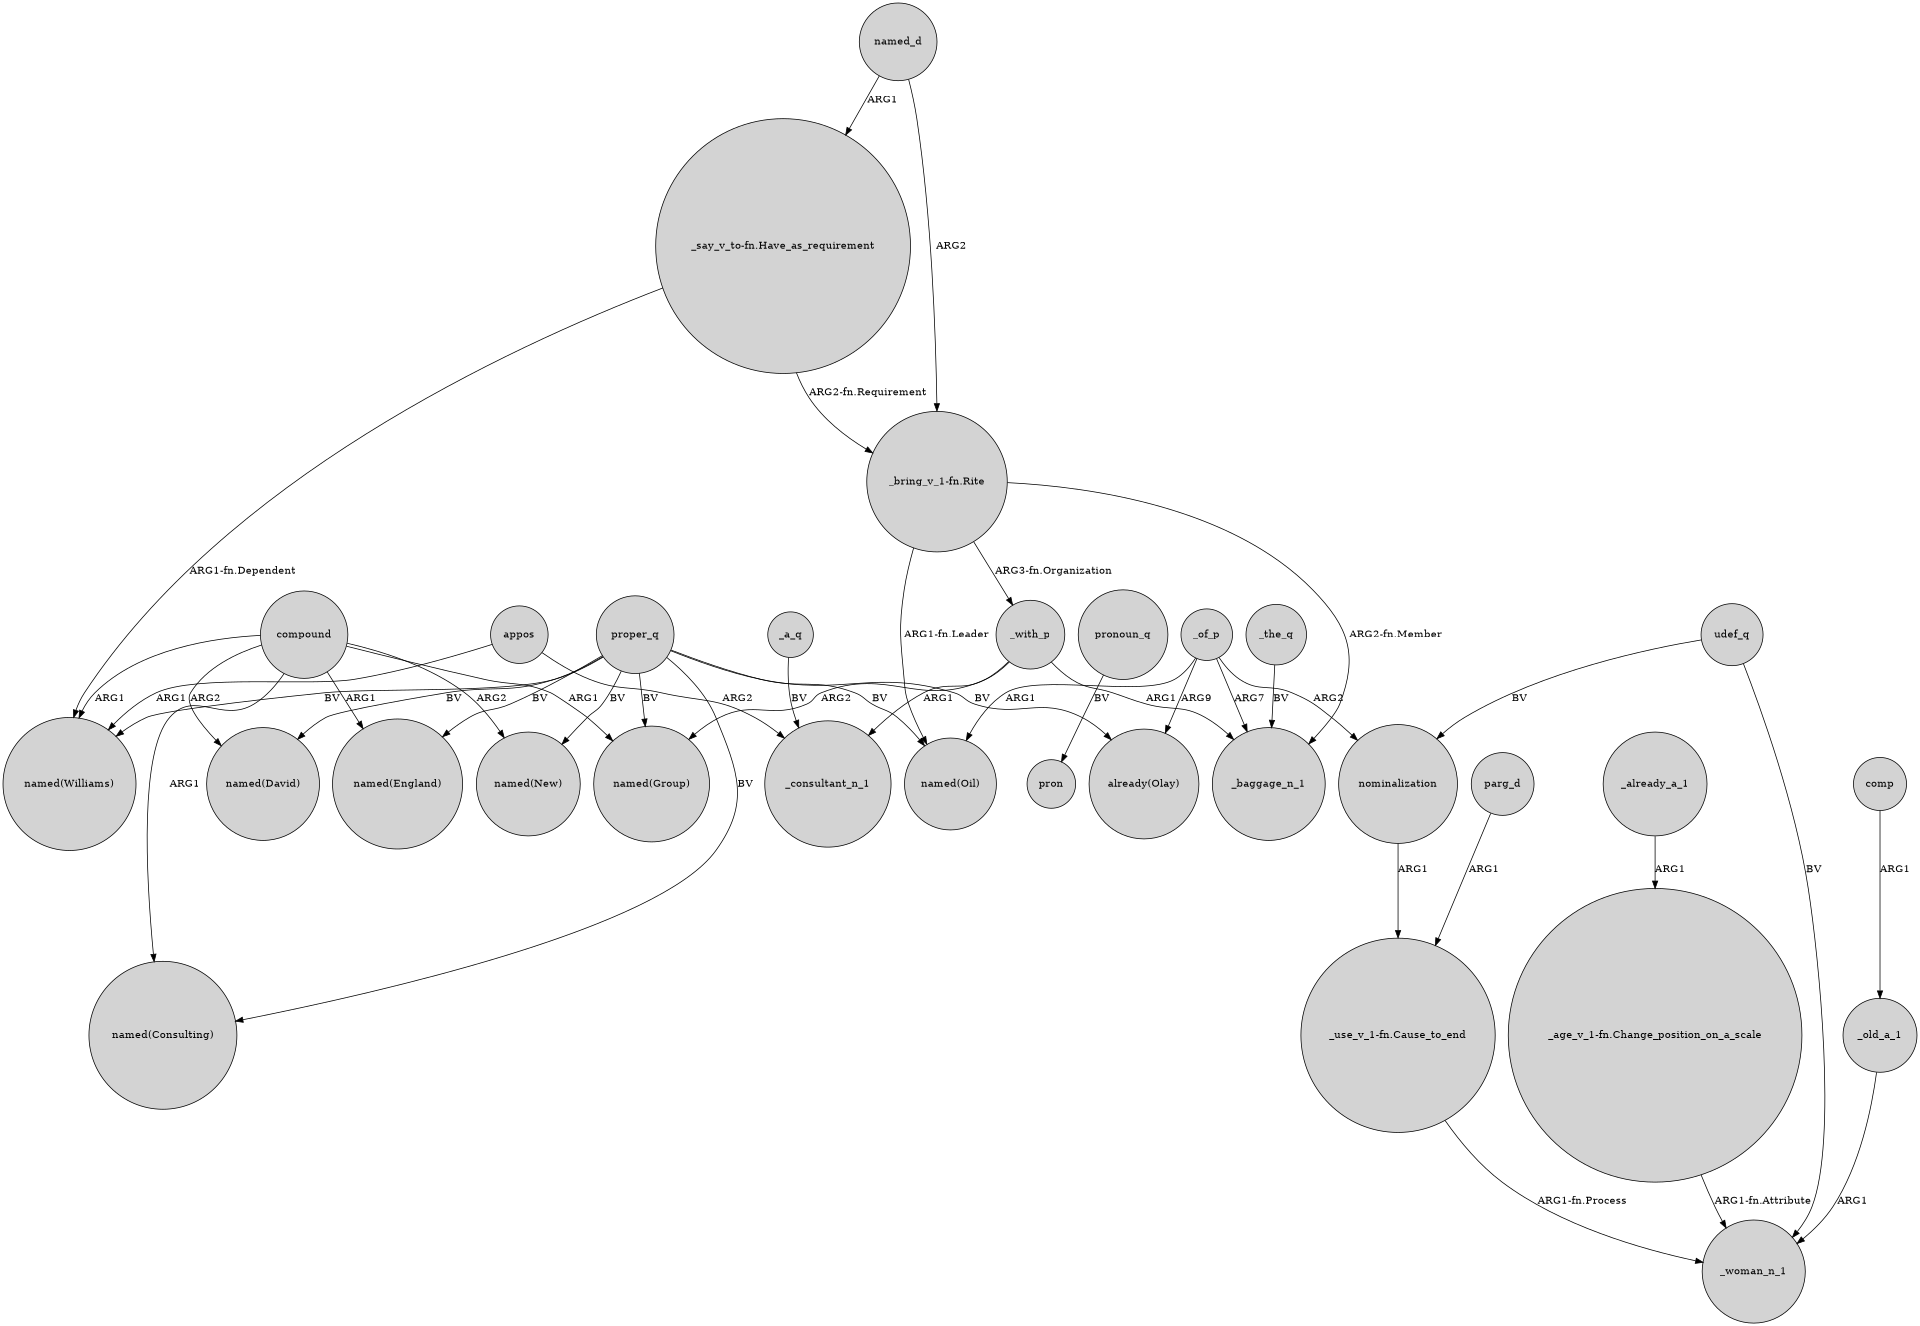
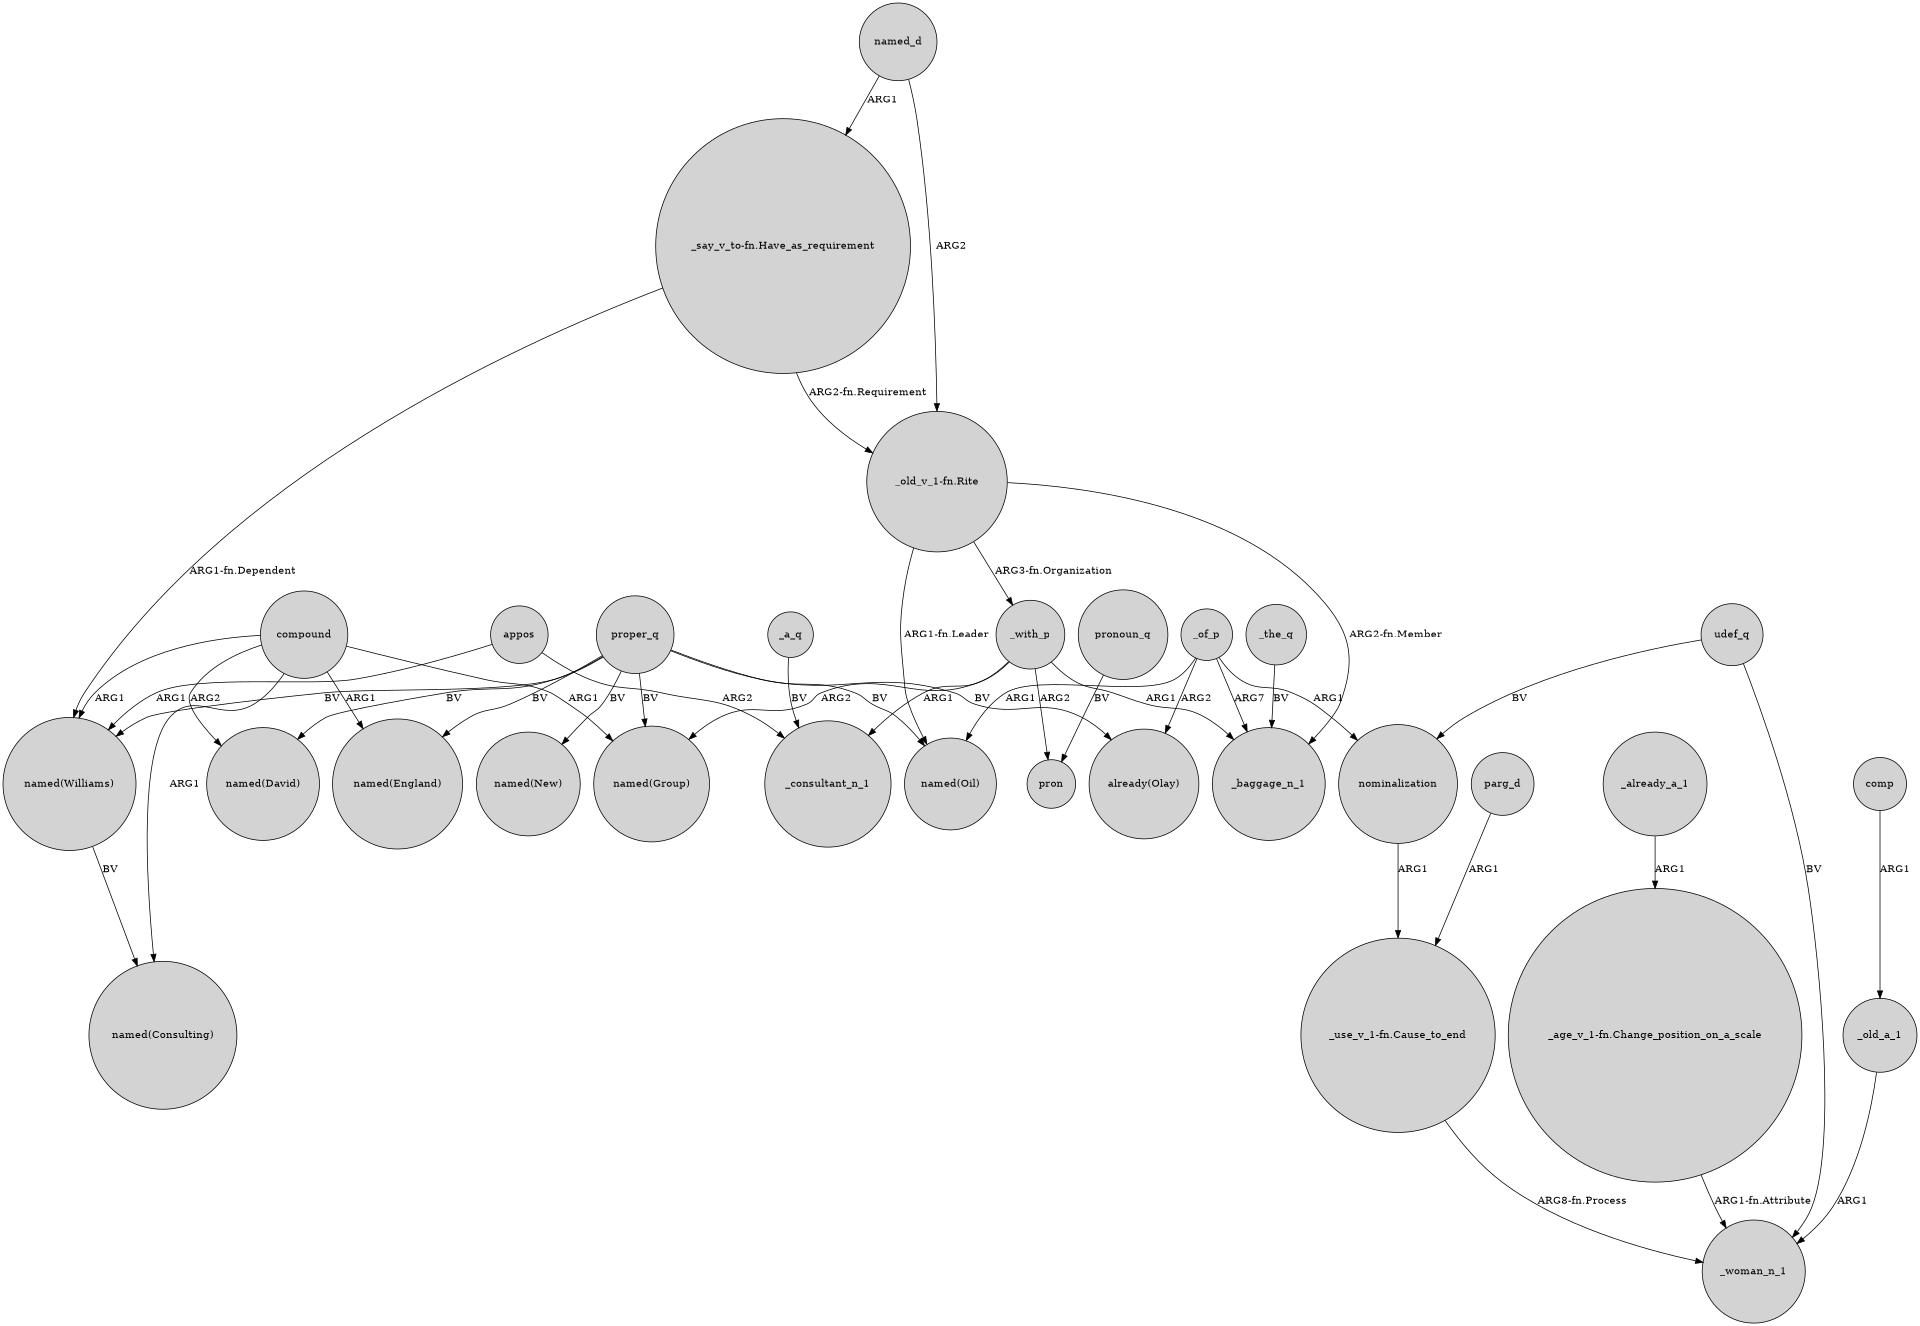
node "_bring_v_1-fn.Rite": label "_bring_v_1-fn.Rite" -> "_old_v_1-fn.Rite"
edge "compound" -> "named(New)": removed, label "ARG2"
edge "_of_p" -> "already(Olay)": label "ARG9" -> "ARG2"
edge "_of_p" -> "nominalization": label "ARG2" -> "ARG1"
edge "_with_p" -> "pron": added, label "ARG2"
edge "proper_q" -> "named(Consulting)": now "named(Williams)" -> "named(Consulting)"
edge "_use_v_1-fn.Cause_to_end" -> "_woman_n_1": label "ARG1-fn.Process" -> "ARG8-fn.Process"
